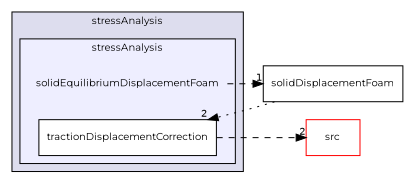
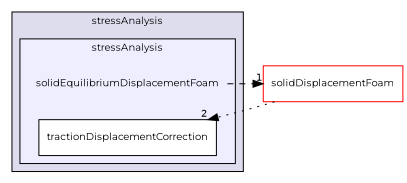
node "solidDisplacementFoam": color black -> red
node "src": removed
